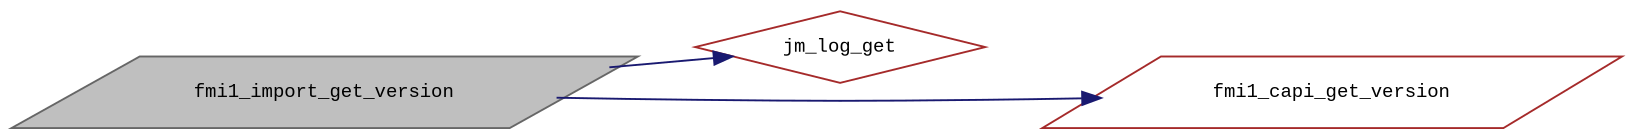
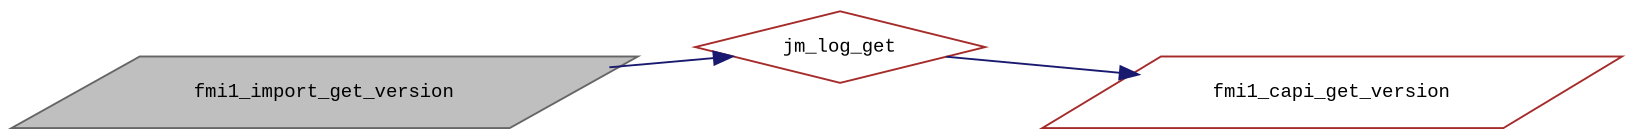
edge "fmi1_import_get_version" -> "fmi1_capi_get_version": now "jm_log_get" -> "fmi1_capi_get_version"
